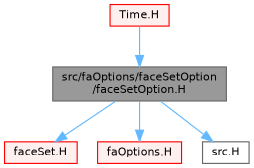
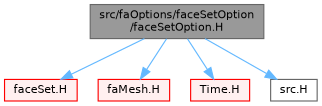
edge "Time.H" -> "src/faOptions/faceSetOption /faceSetOption.H": reversed
node "faOptions.H": label "faOptions.H" -> "faMesh.H"
